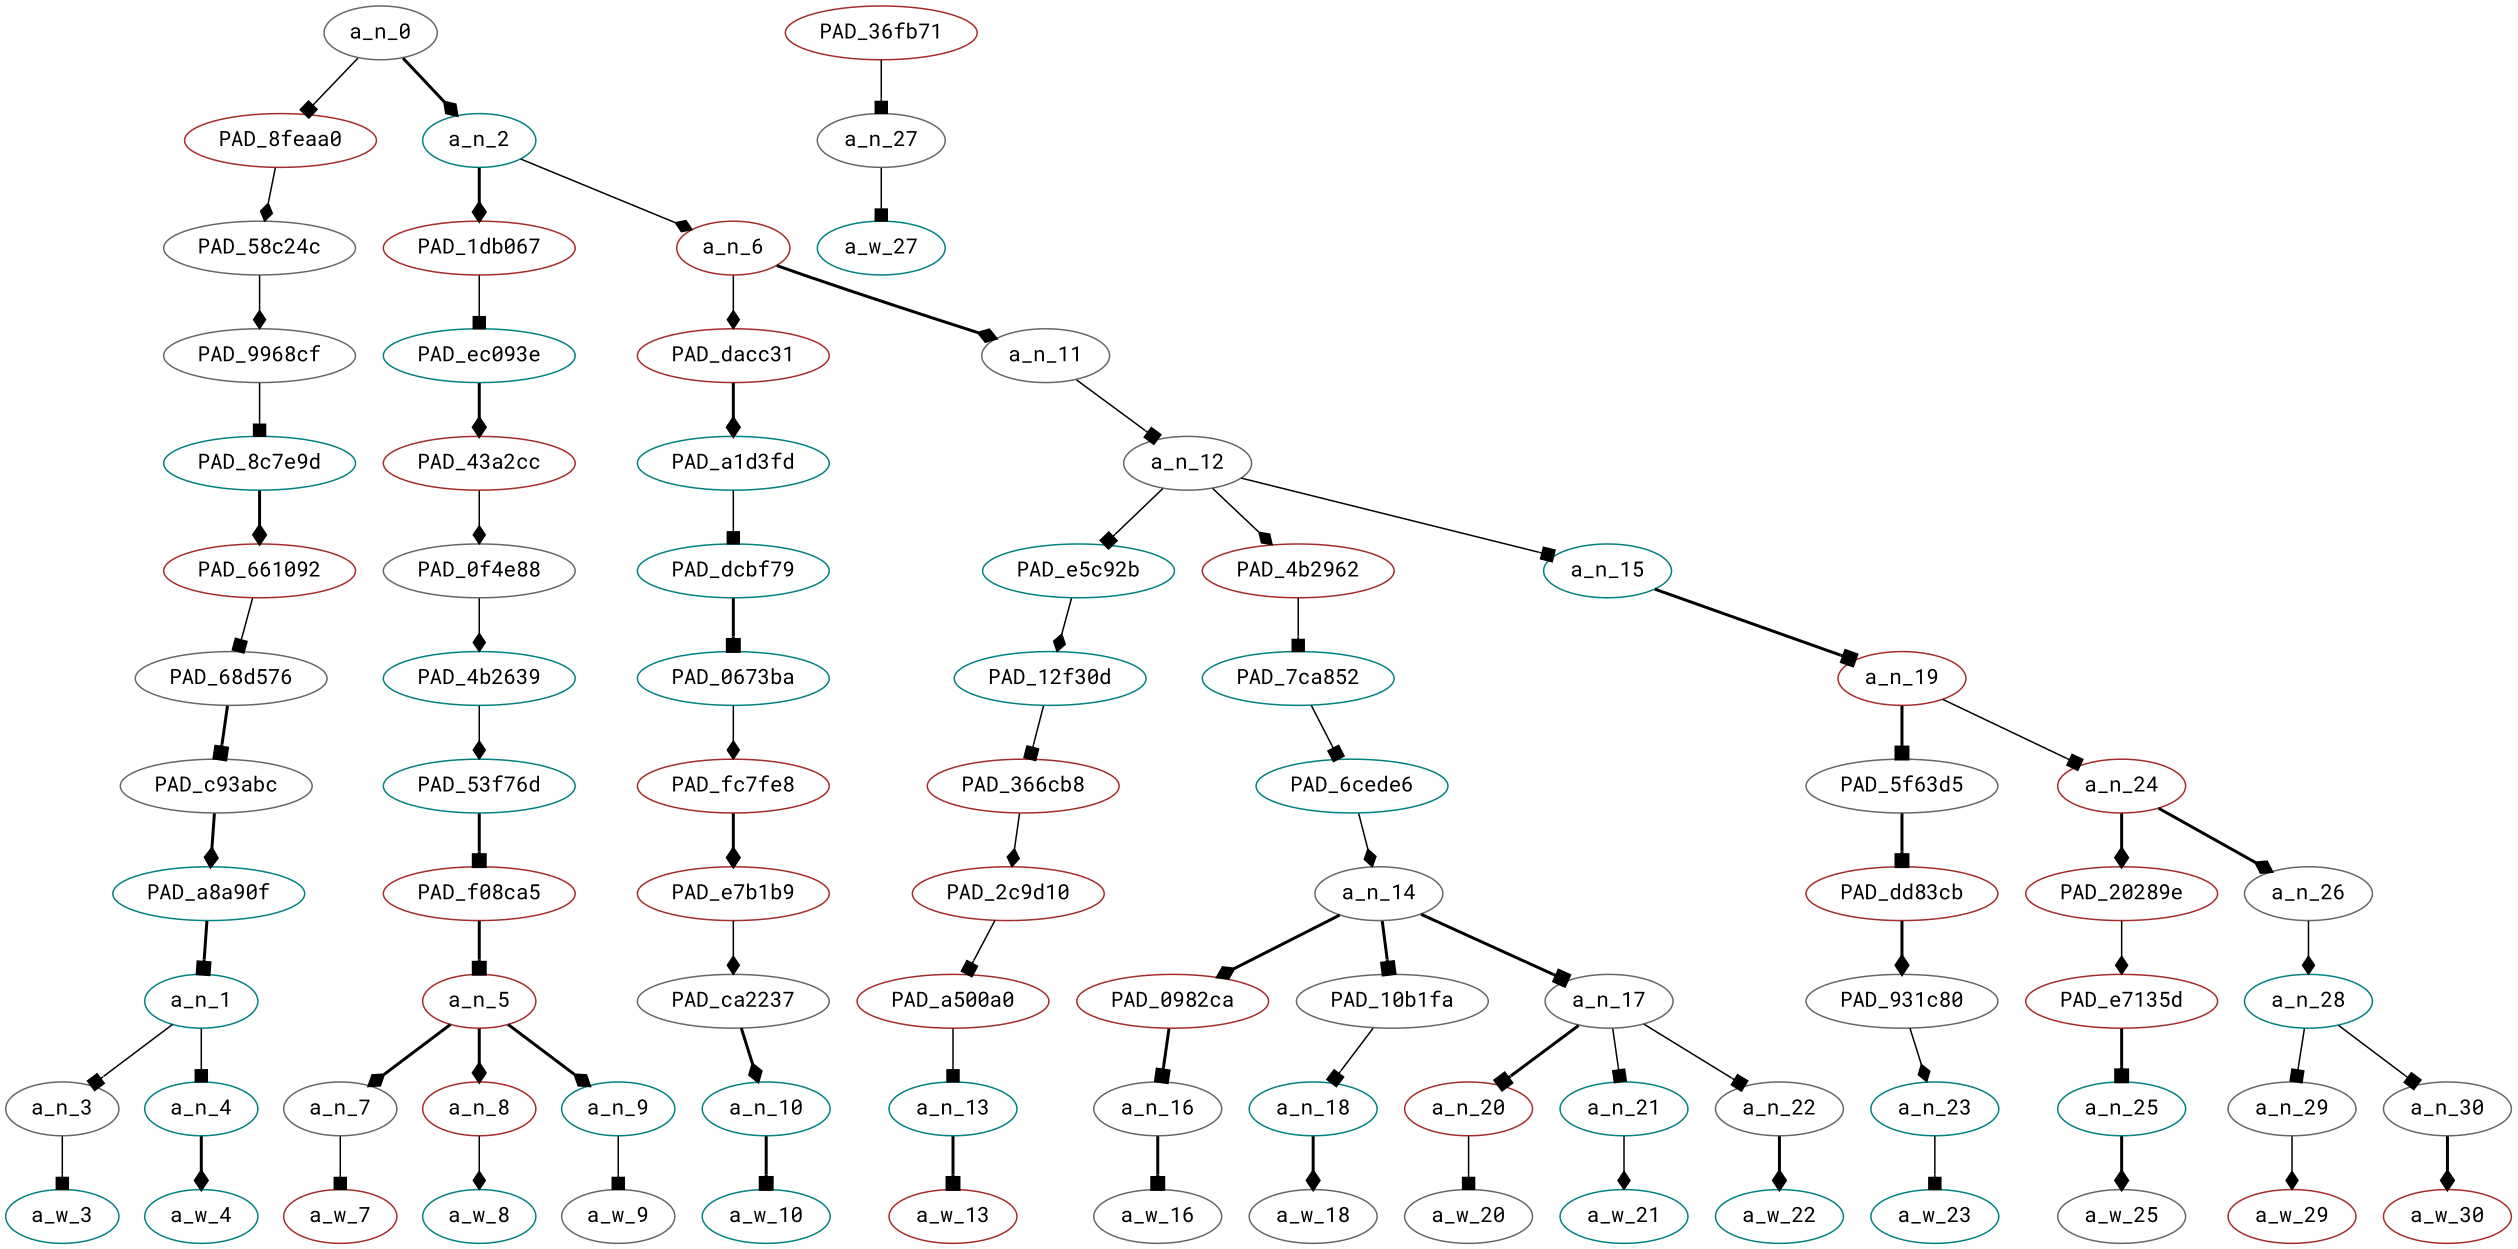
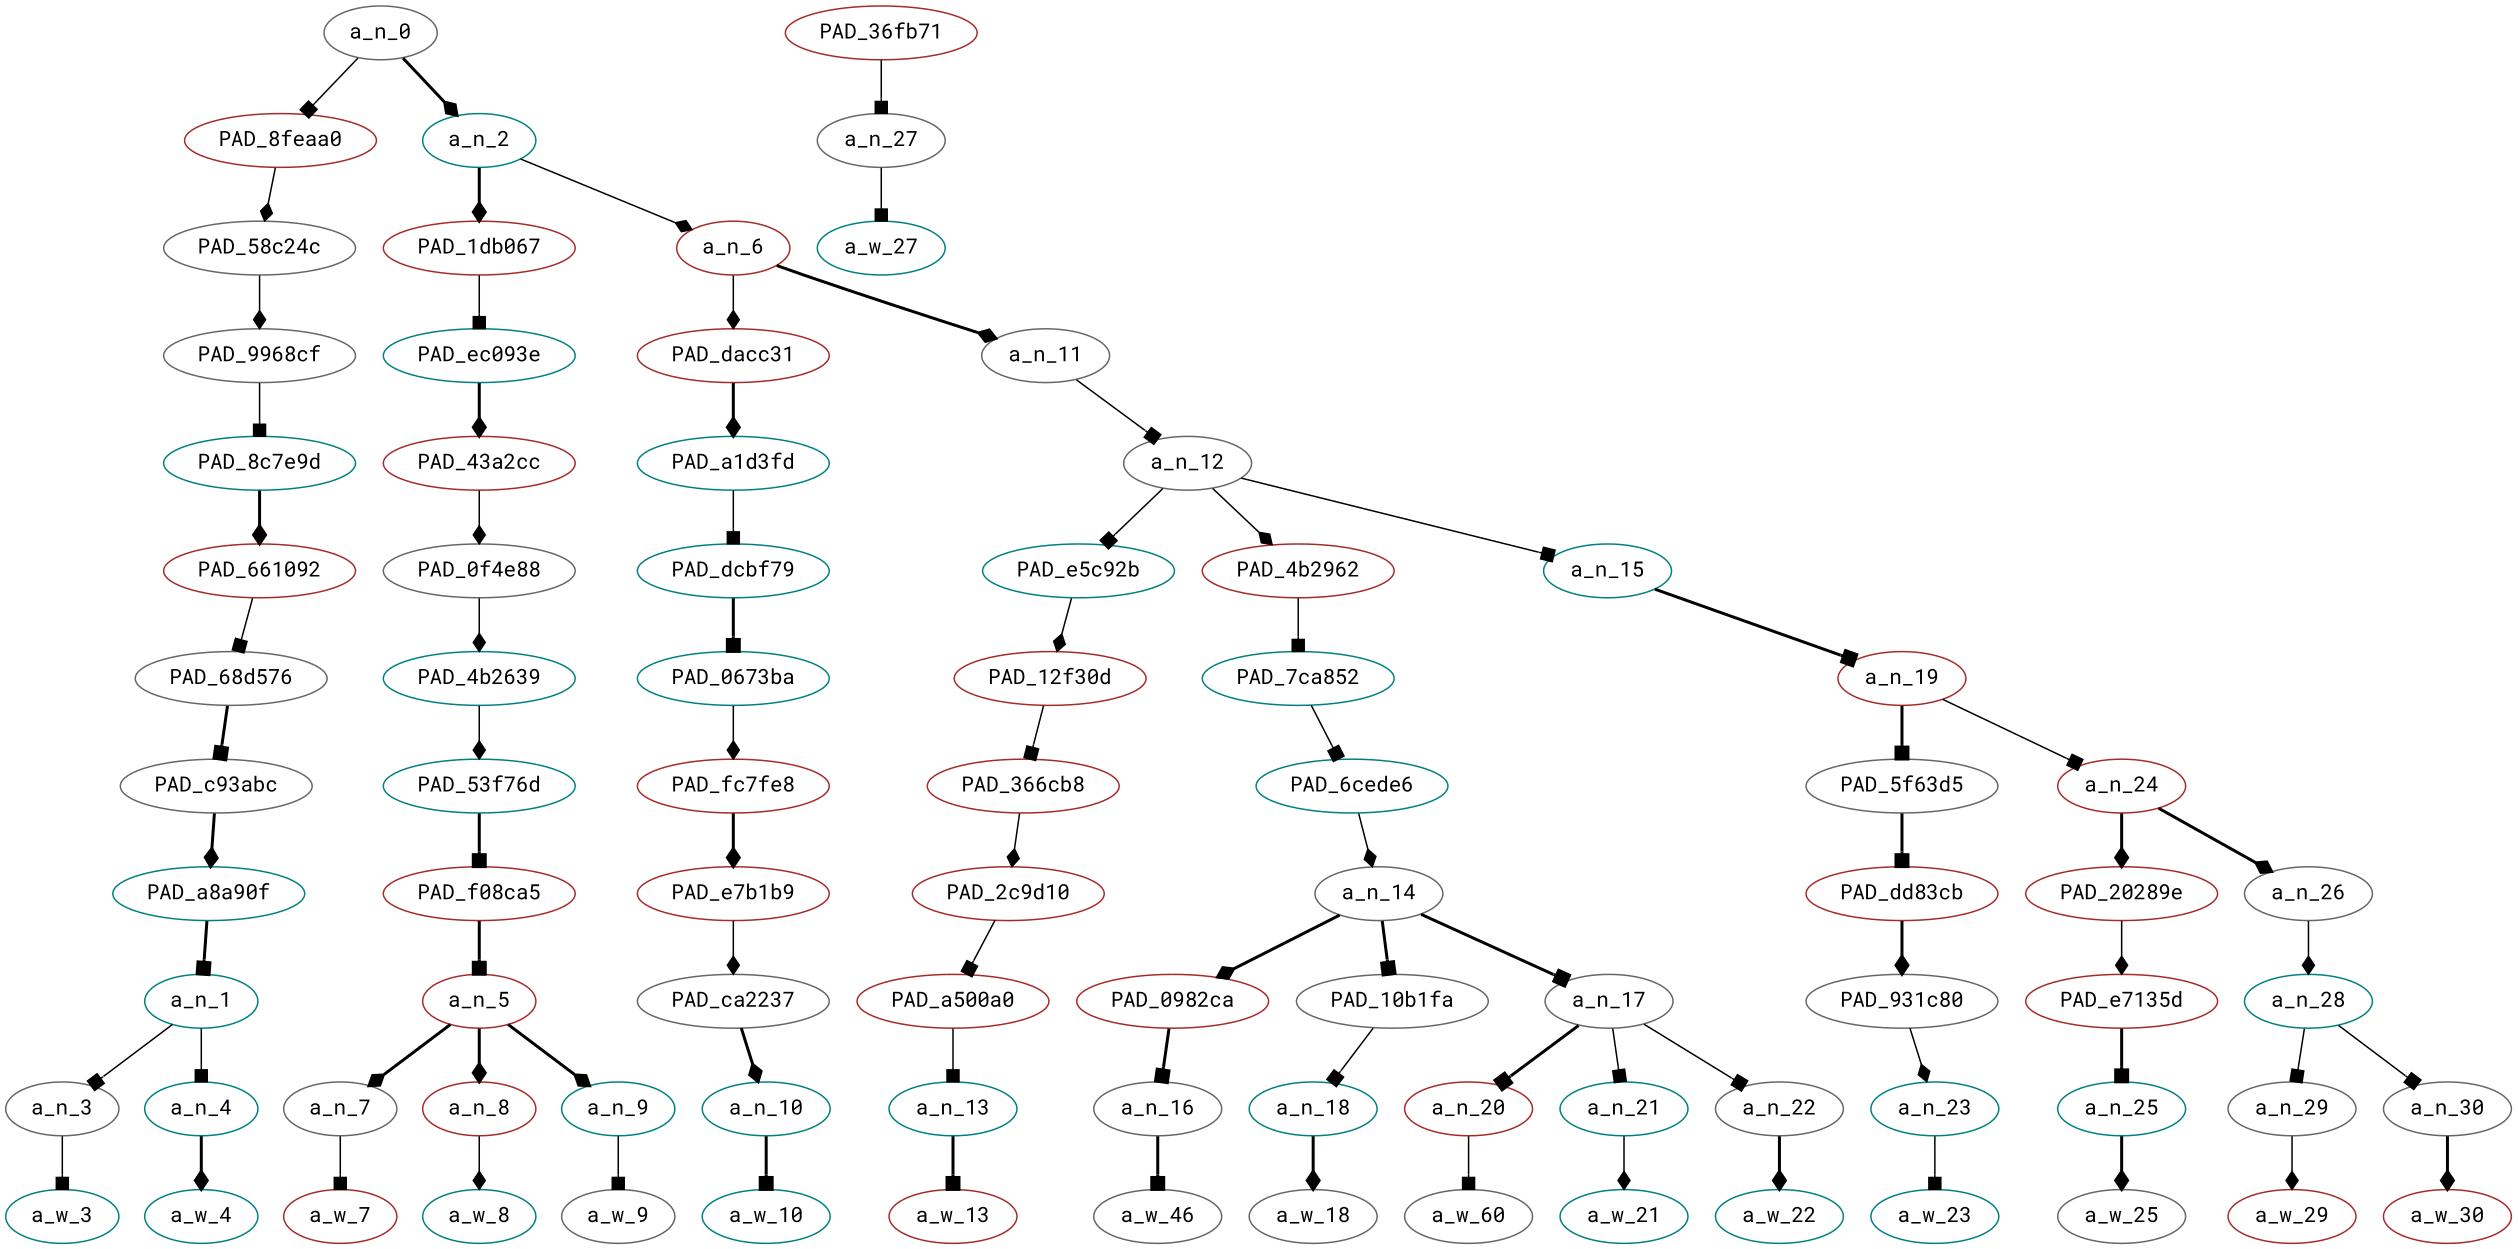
node "PAD_12f30d": color teal -> brown
node "a_w_16": label "a_w_16" -> "a_w_46"
node "a_w_20": label "a_w_20" -> "a_w_60"
